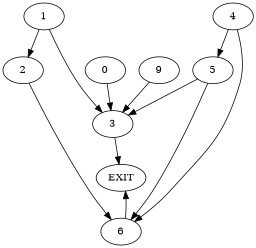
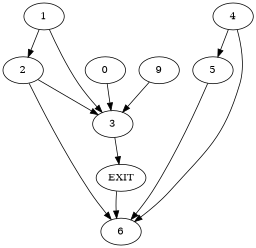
edge "5" -> "3": now "2" -> "3"
edge "6" -> "EXIT": reversed
